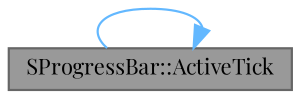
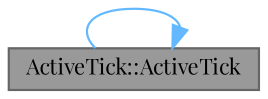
node "SProgressBar::ActiveTick": label "SProgressBar::ActiveTick" -> "ActiveTick::ActiveTick"
